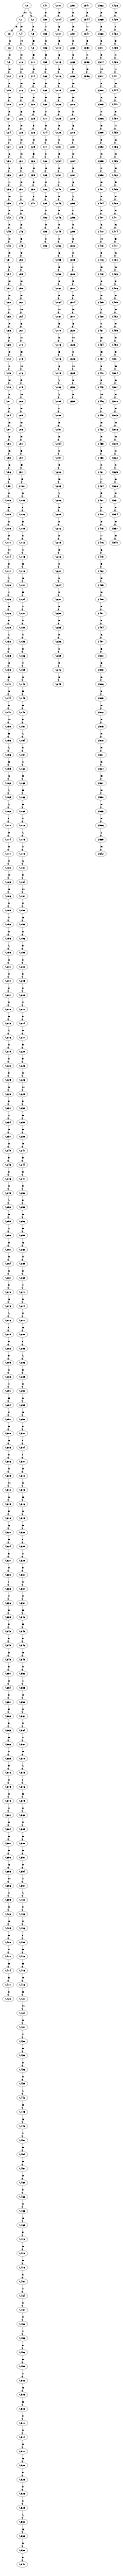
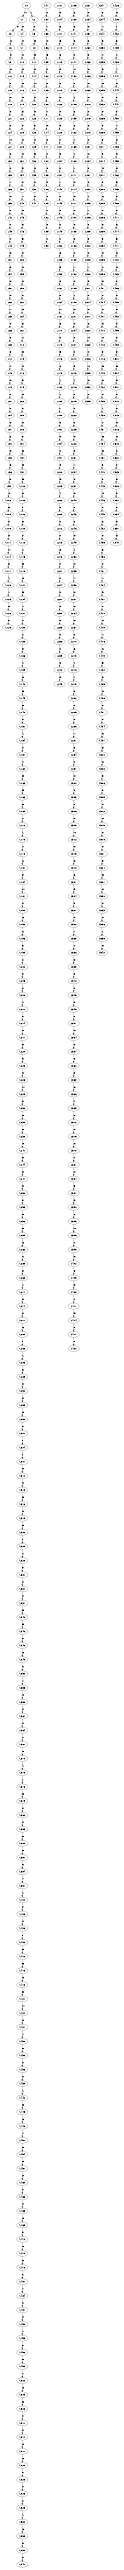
node "S359": added
node "S132": removed
